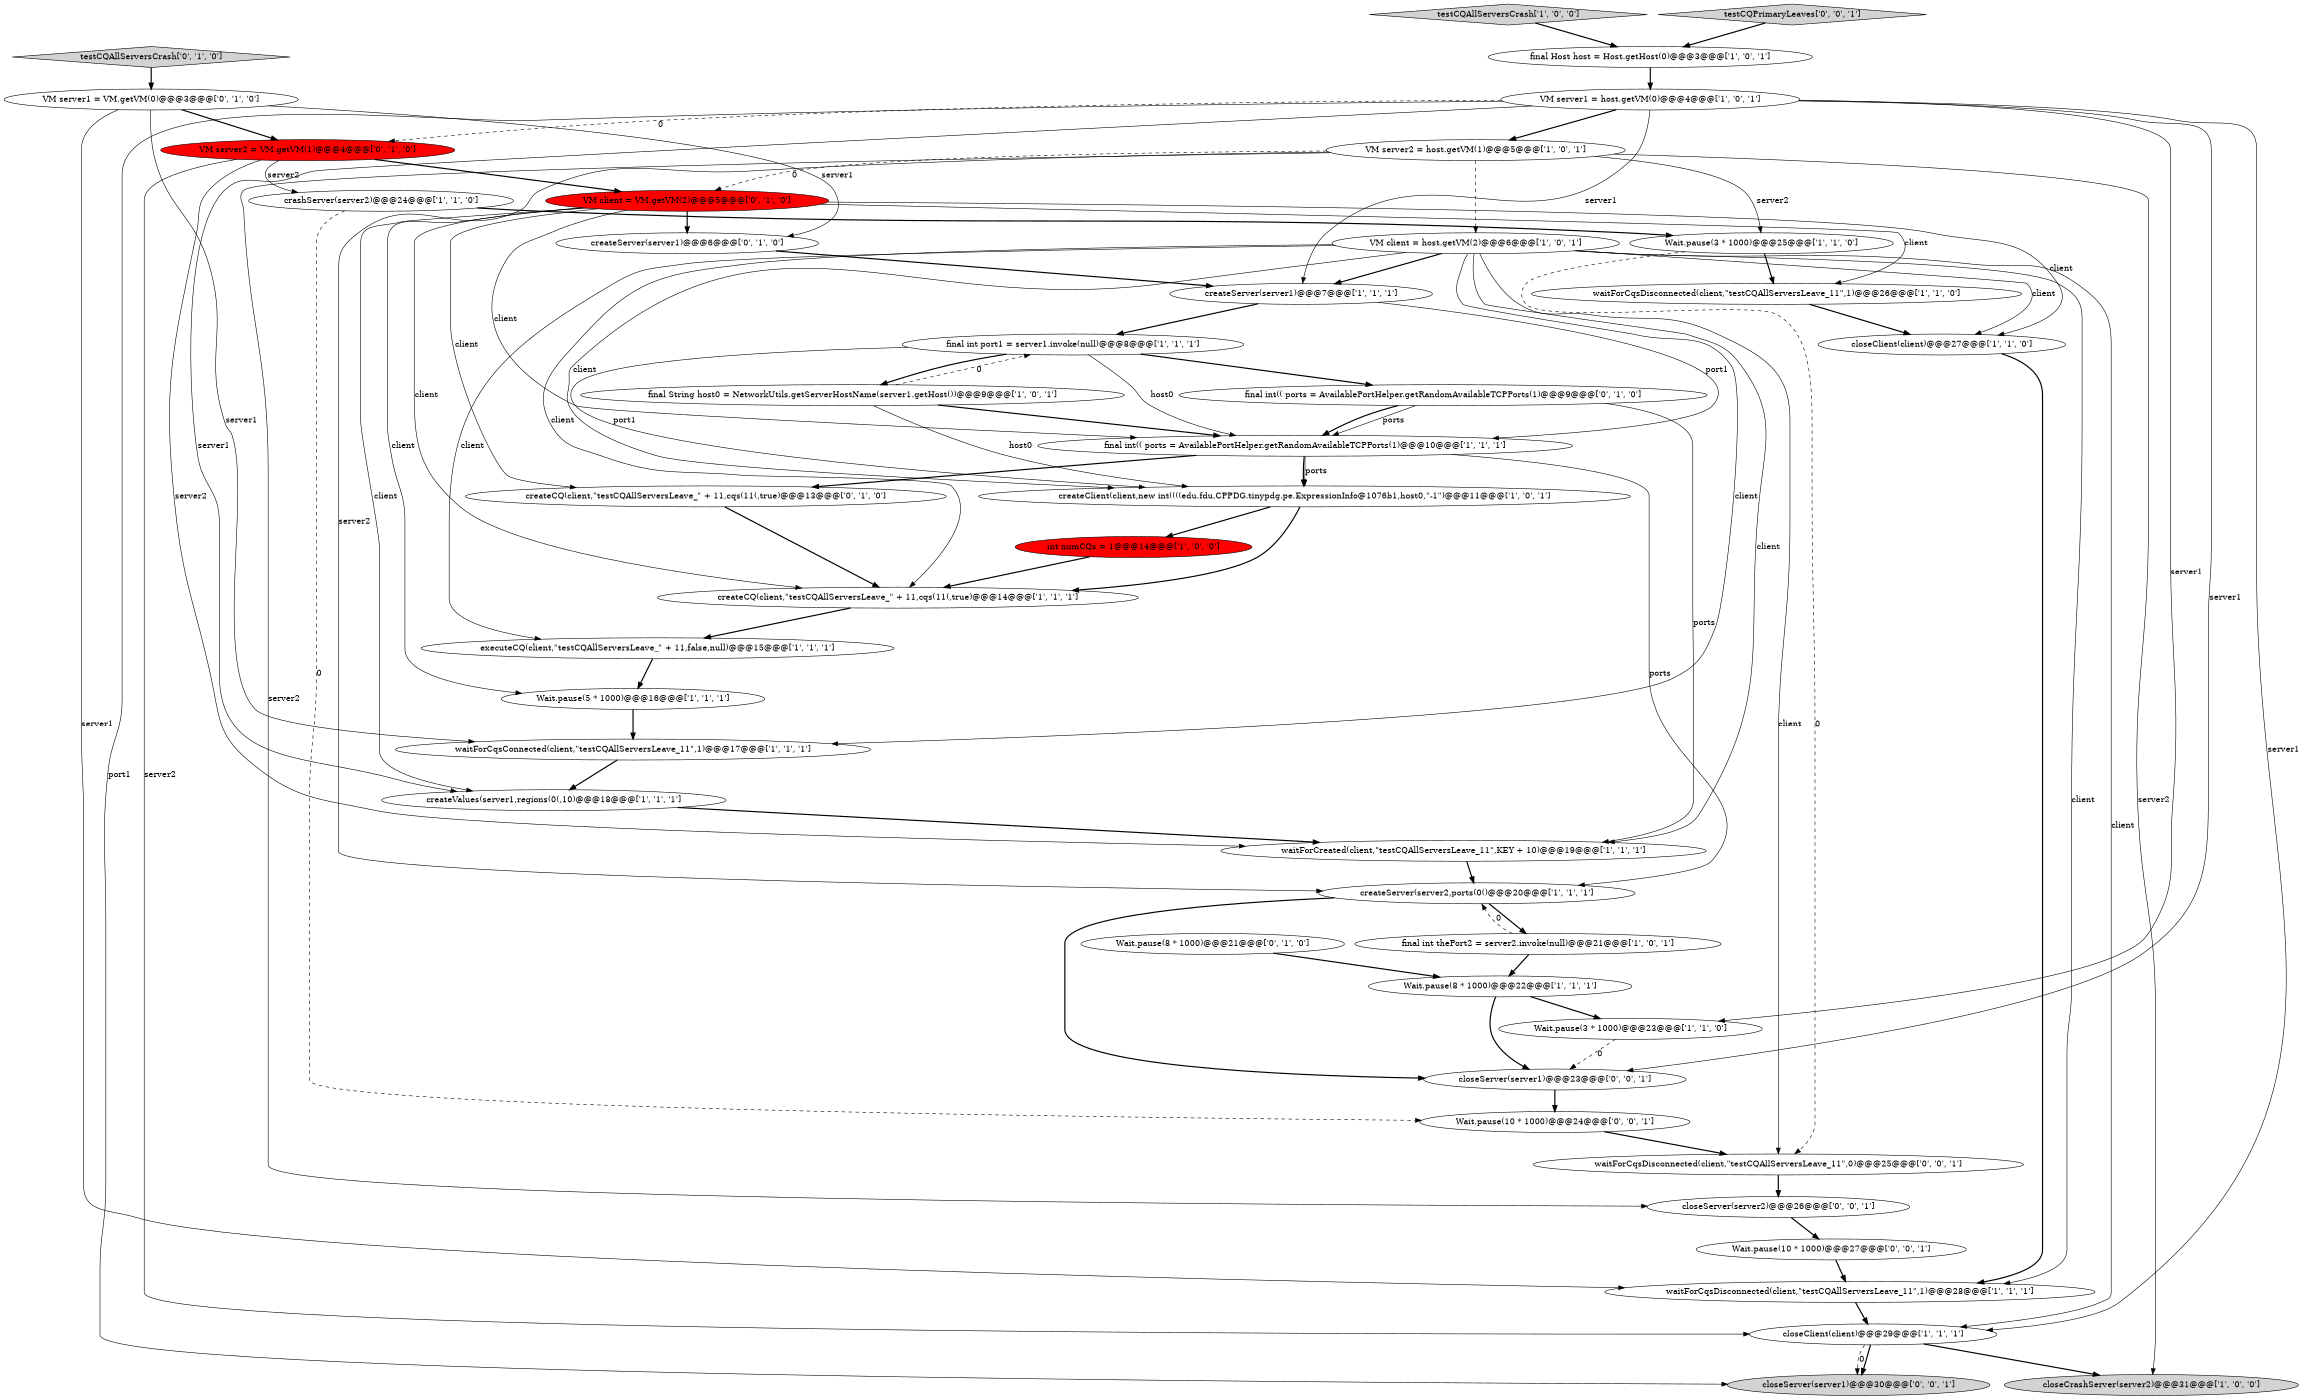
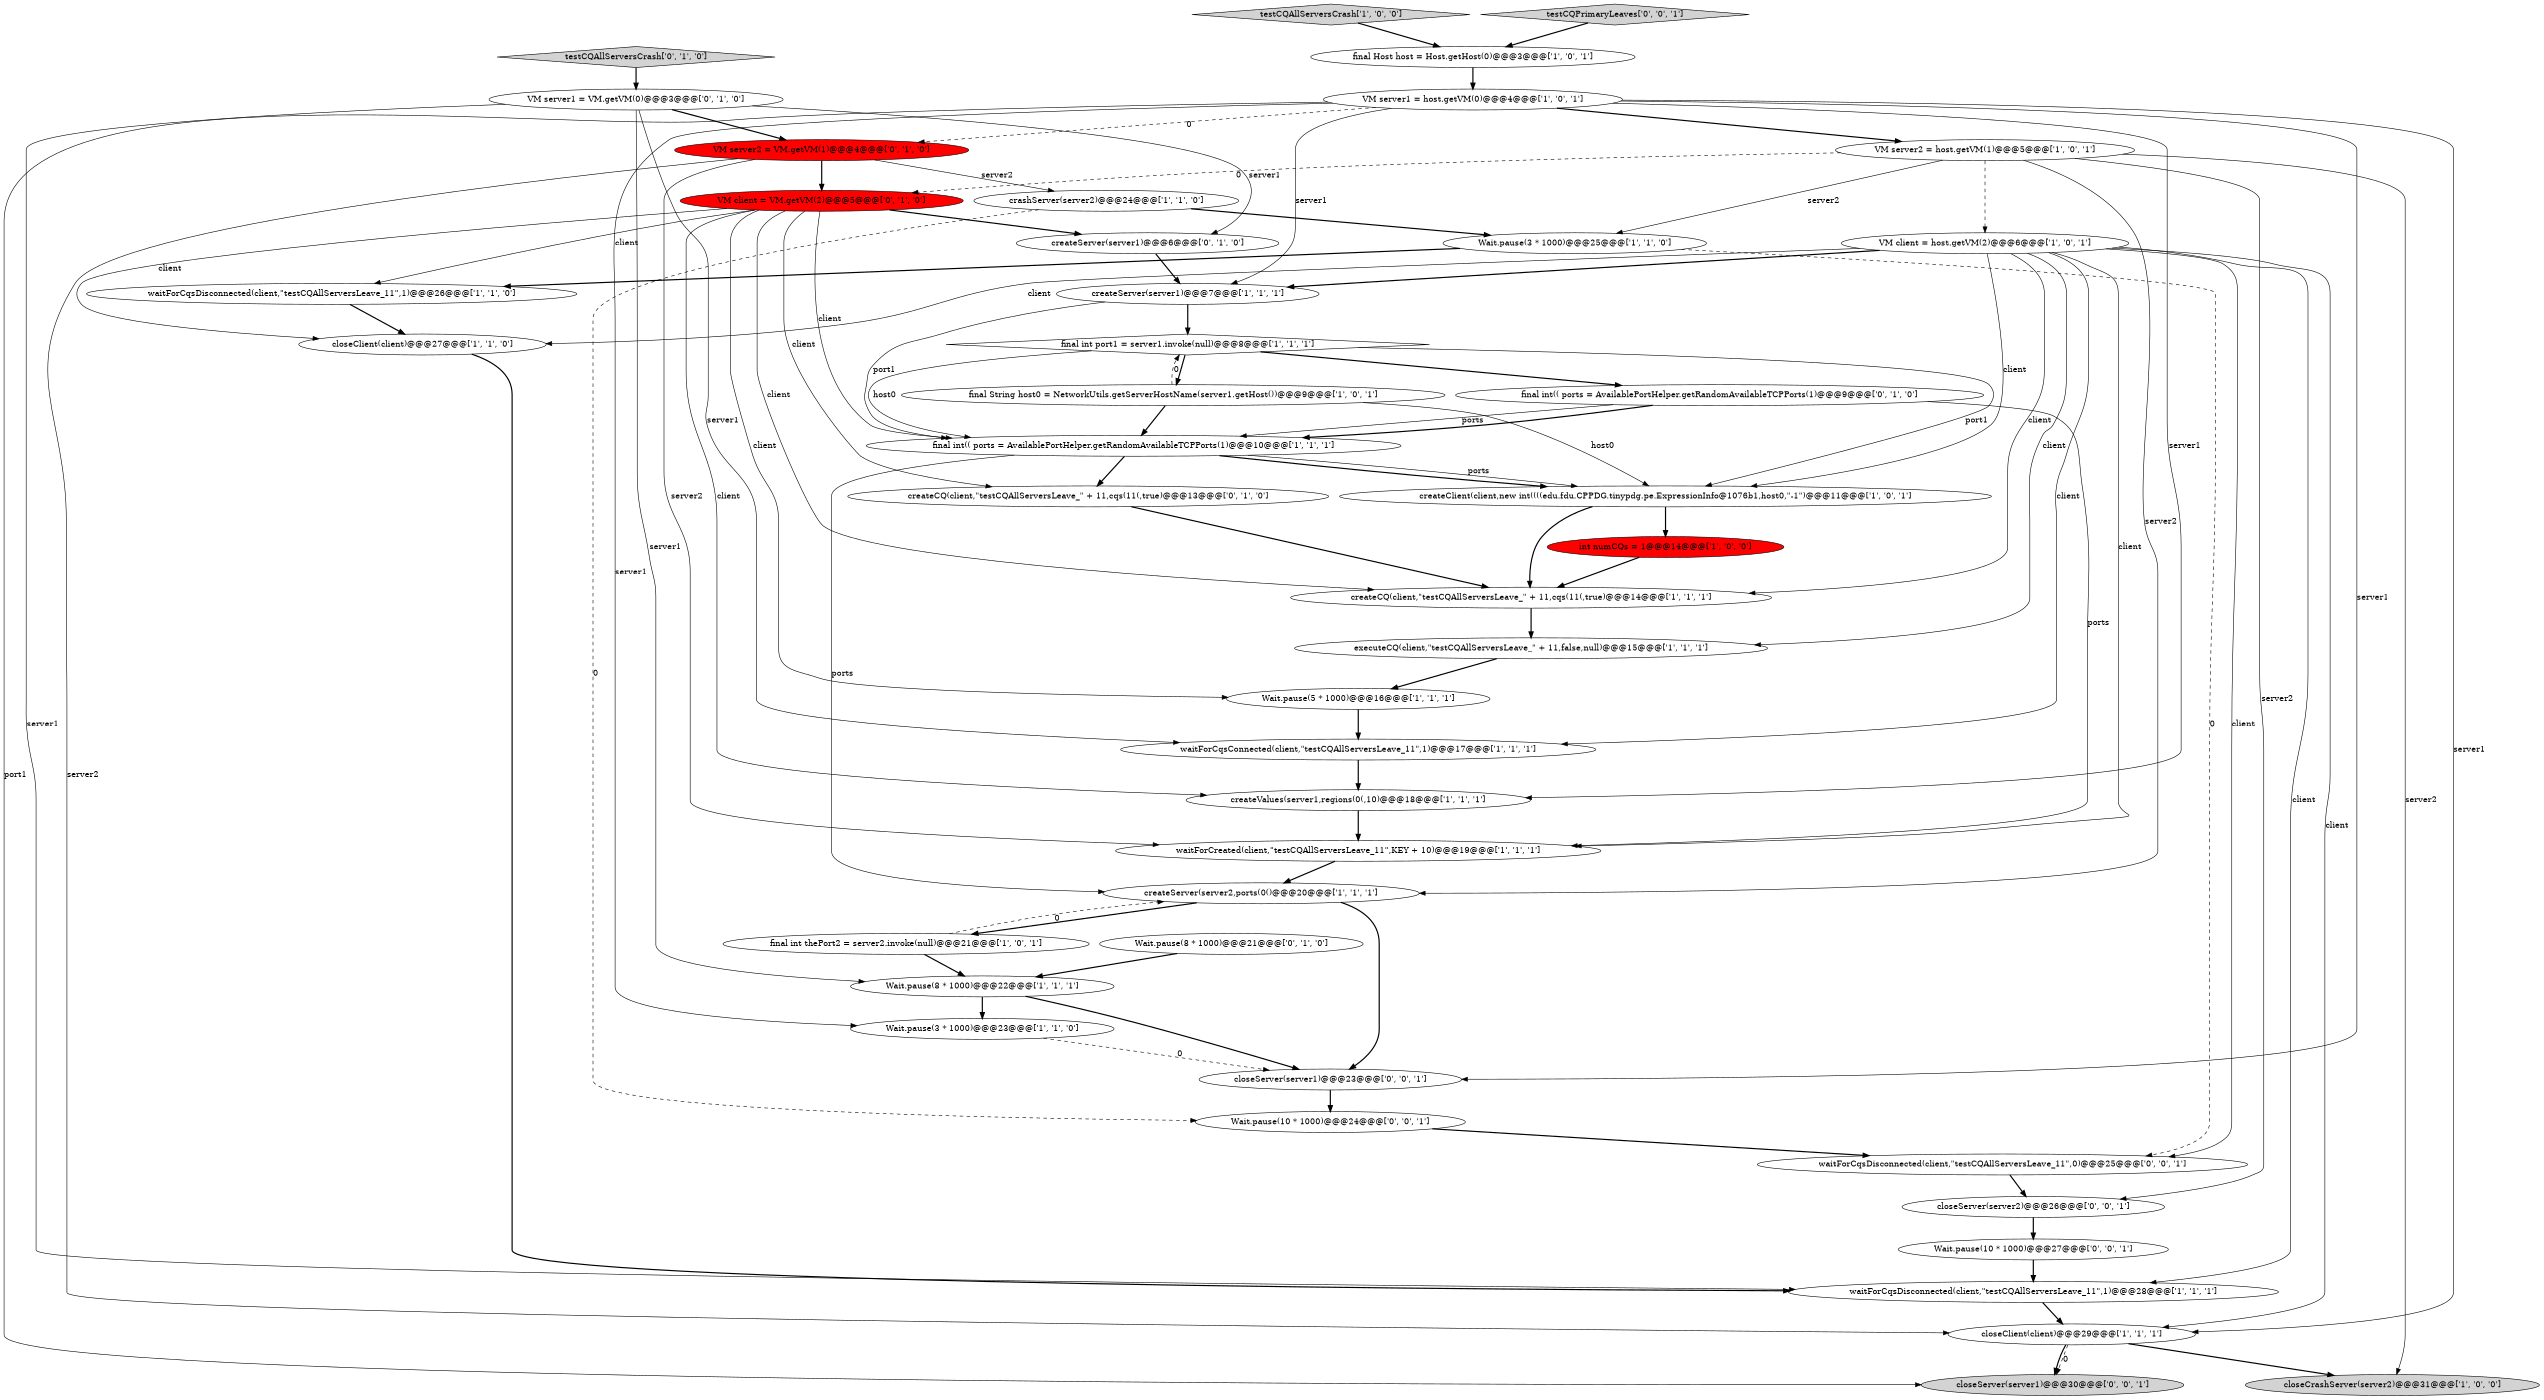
node "final int port1 = server1.invoke(null)@@@8@@@['1', '1', '1']": shape ellipse -> diamond
edge "VM server1 = VM.getVM(0)@@@3@@@['0', '1', '0']" -> "Wait.pause(8 * 1000)@@@22@@@['1', '1', '1']": added, label "server1"
